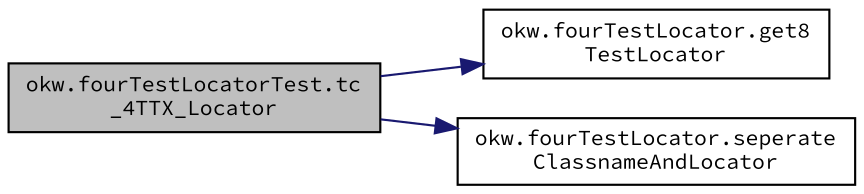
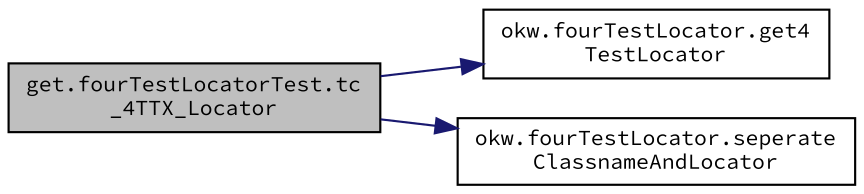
node "okw.fourTestLocator.get8 TestLocator": label "okw.fourTestLocator.get8 TestLocator" -> "okw.fourTestLocator.get4 TestLocator"
node "okw.fourTestLocatorTest.tc _4TTX_Locator": label "okw.fourTestLocatorTest.tc _4TTX_Locator" -> "get.fourTestLocatorTest.tc _4TTX_Locator"
